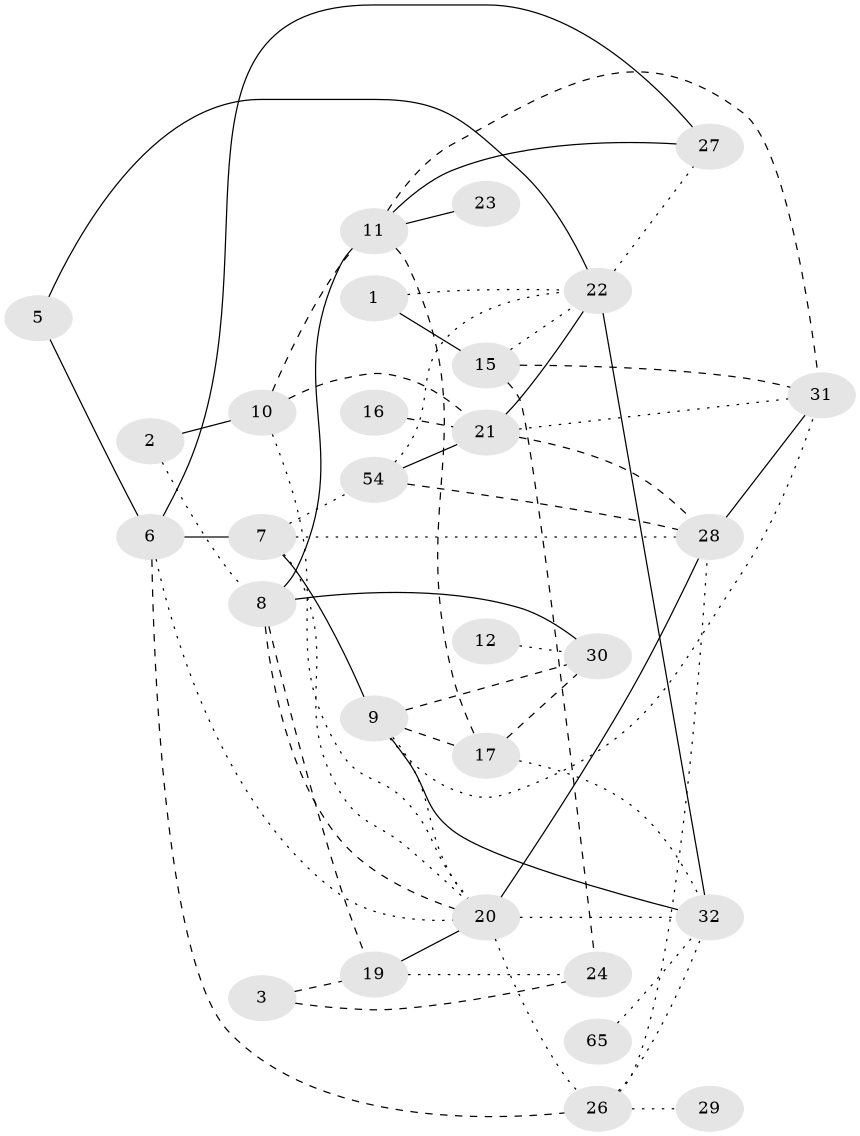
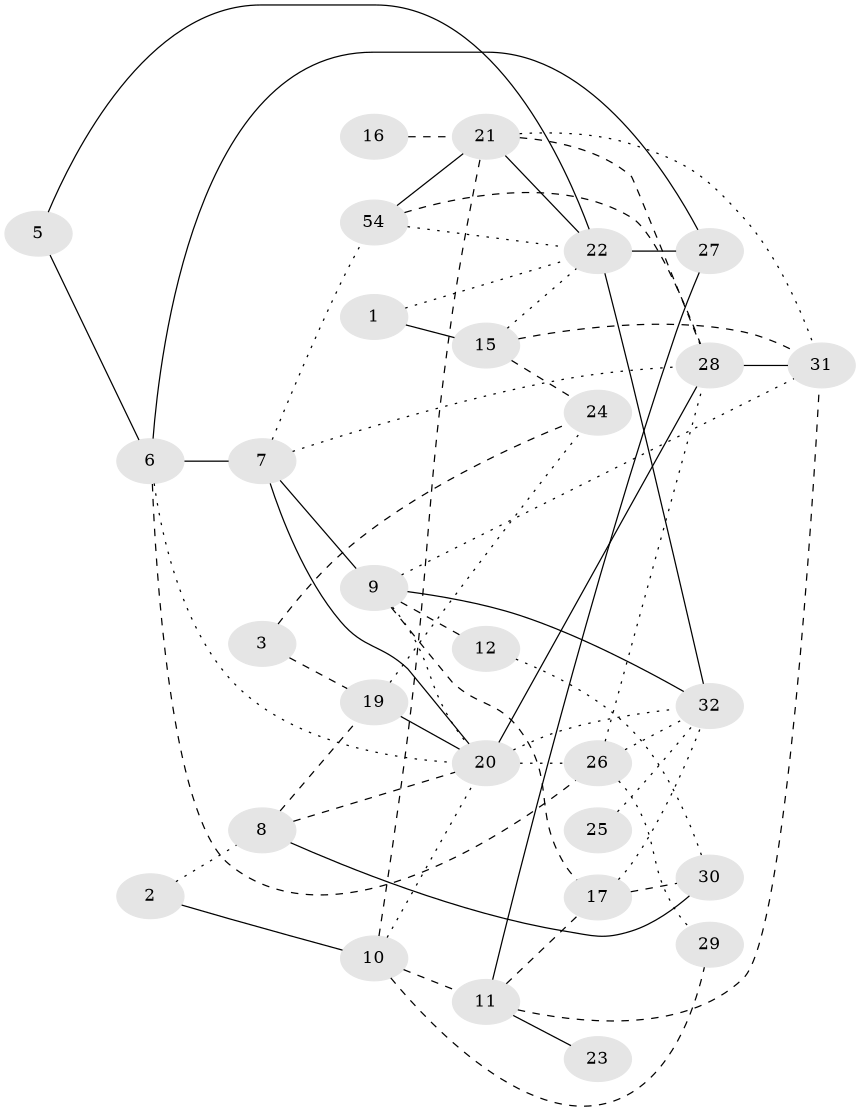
edge "27" -- "22": style dotted -> solid
edge "11" -- "8": removed
edge "30" -- "9": now "12" -- "9"
edge "7" -- "20": style dotted -> solid
node "65": label "65" -> "25"
edge "29" -- "10": added
